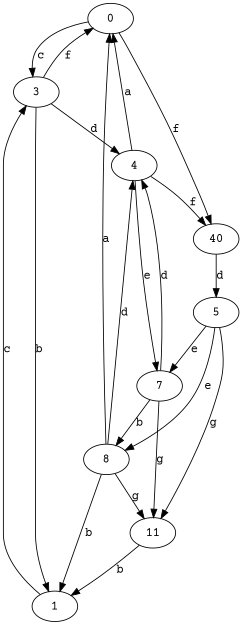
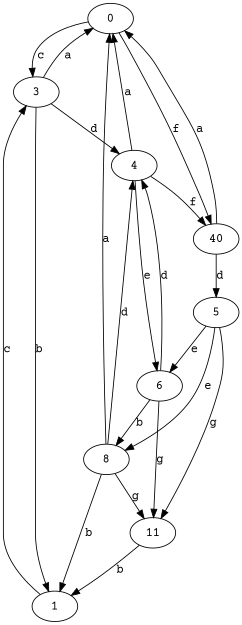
edge "3" -> "0": label "f" -> "a"
edge "40" -> "0": added, label "a"
node "7": label "7" -> "6"
